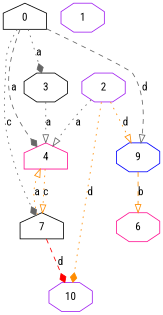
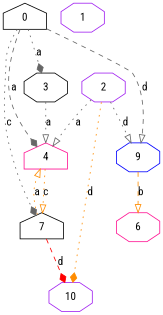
edge "2" -> "9": color darkorange -> gray40
